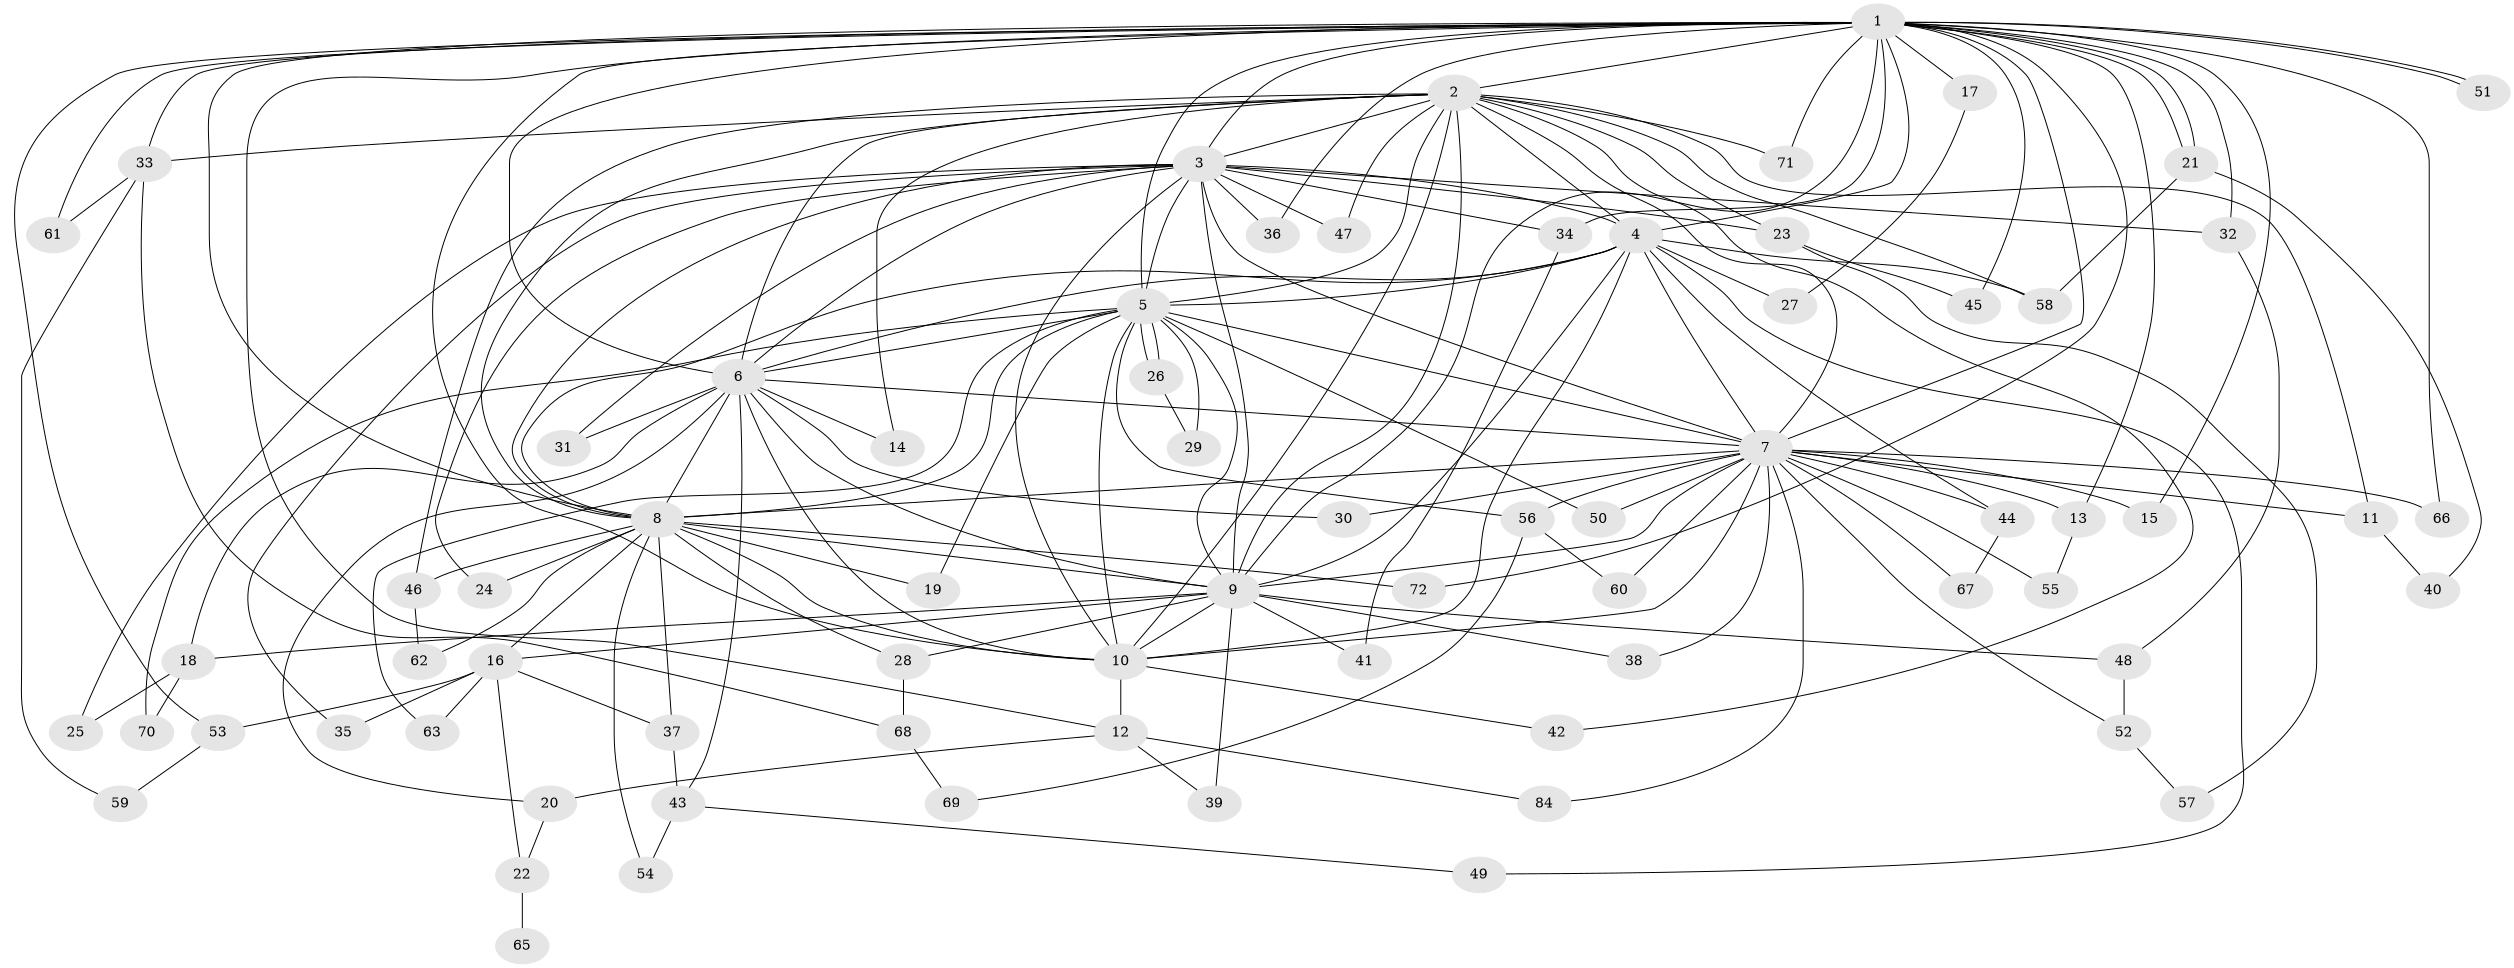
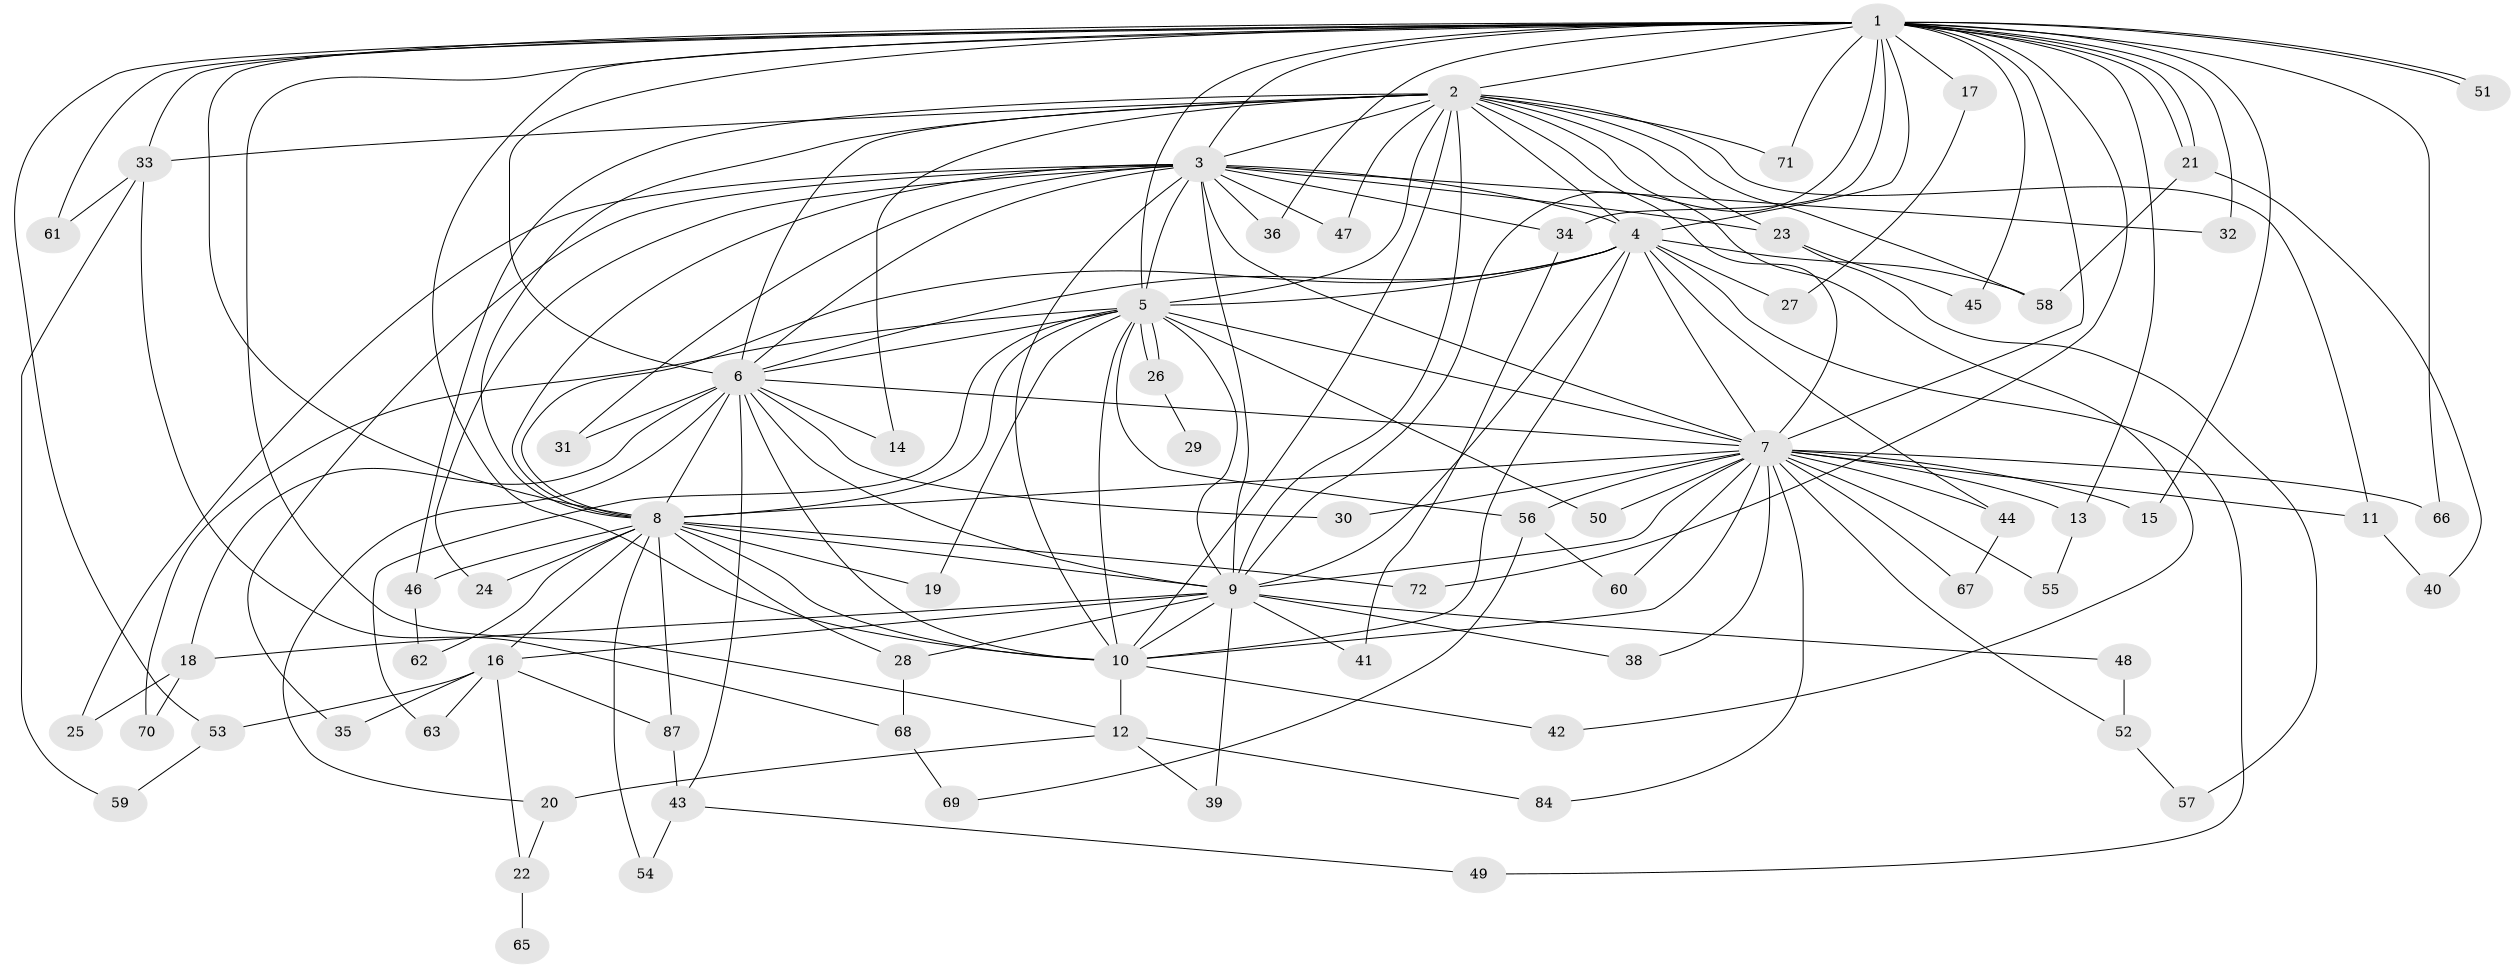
edge "5" -- "29": removed
edge "32" -- "48": removed
node "37": label "37" -> "87"
